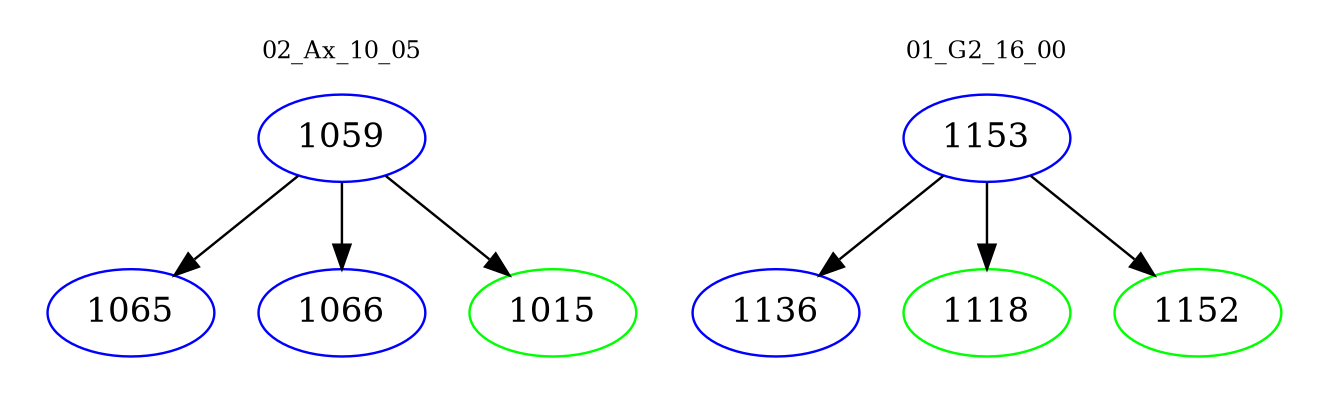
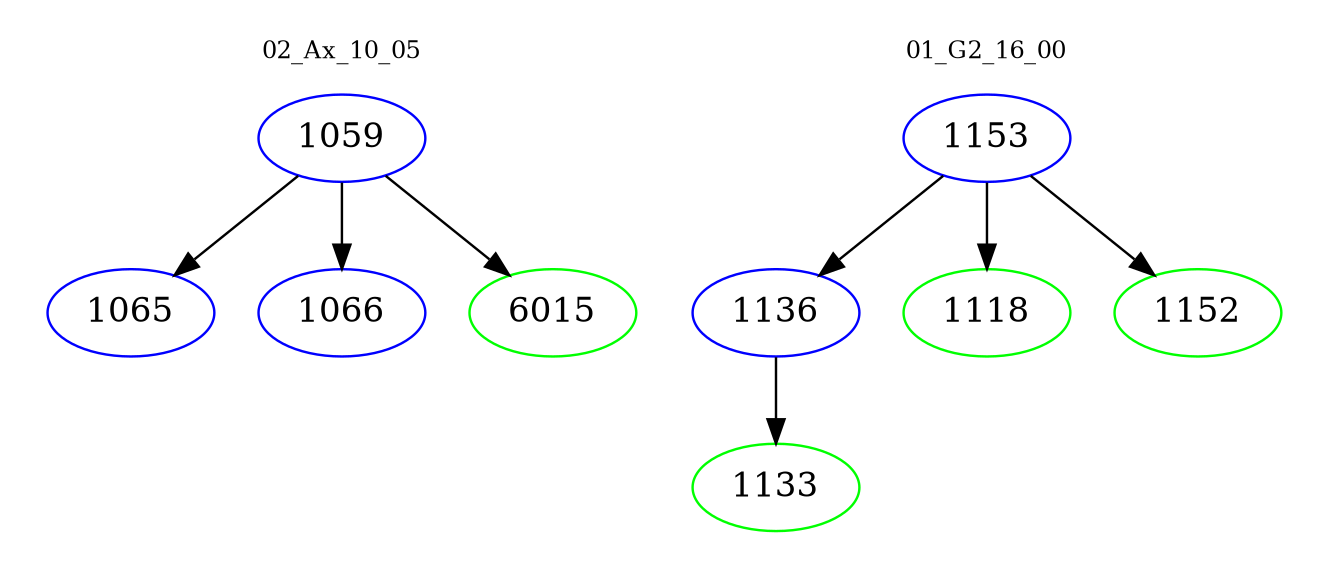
node "1015": label "1015" -> "6015"
node "1133": added
